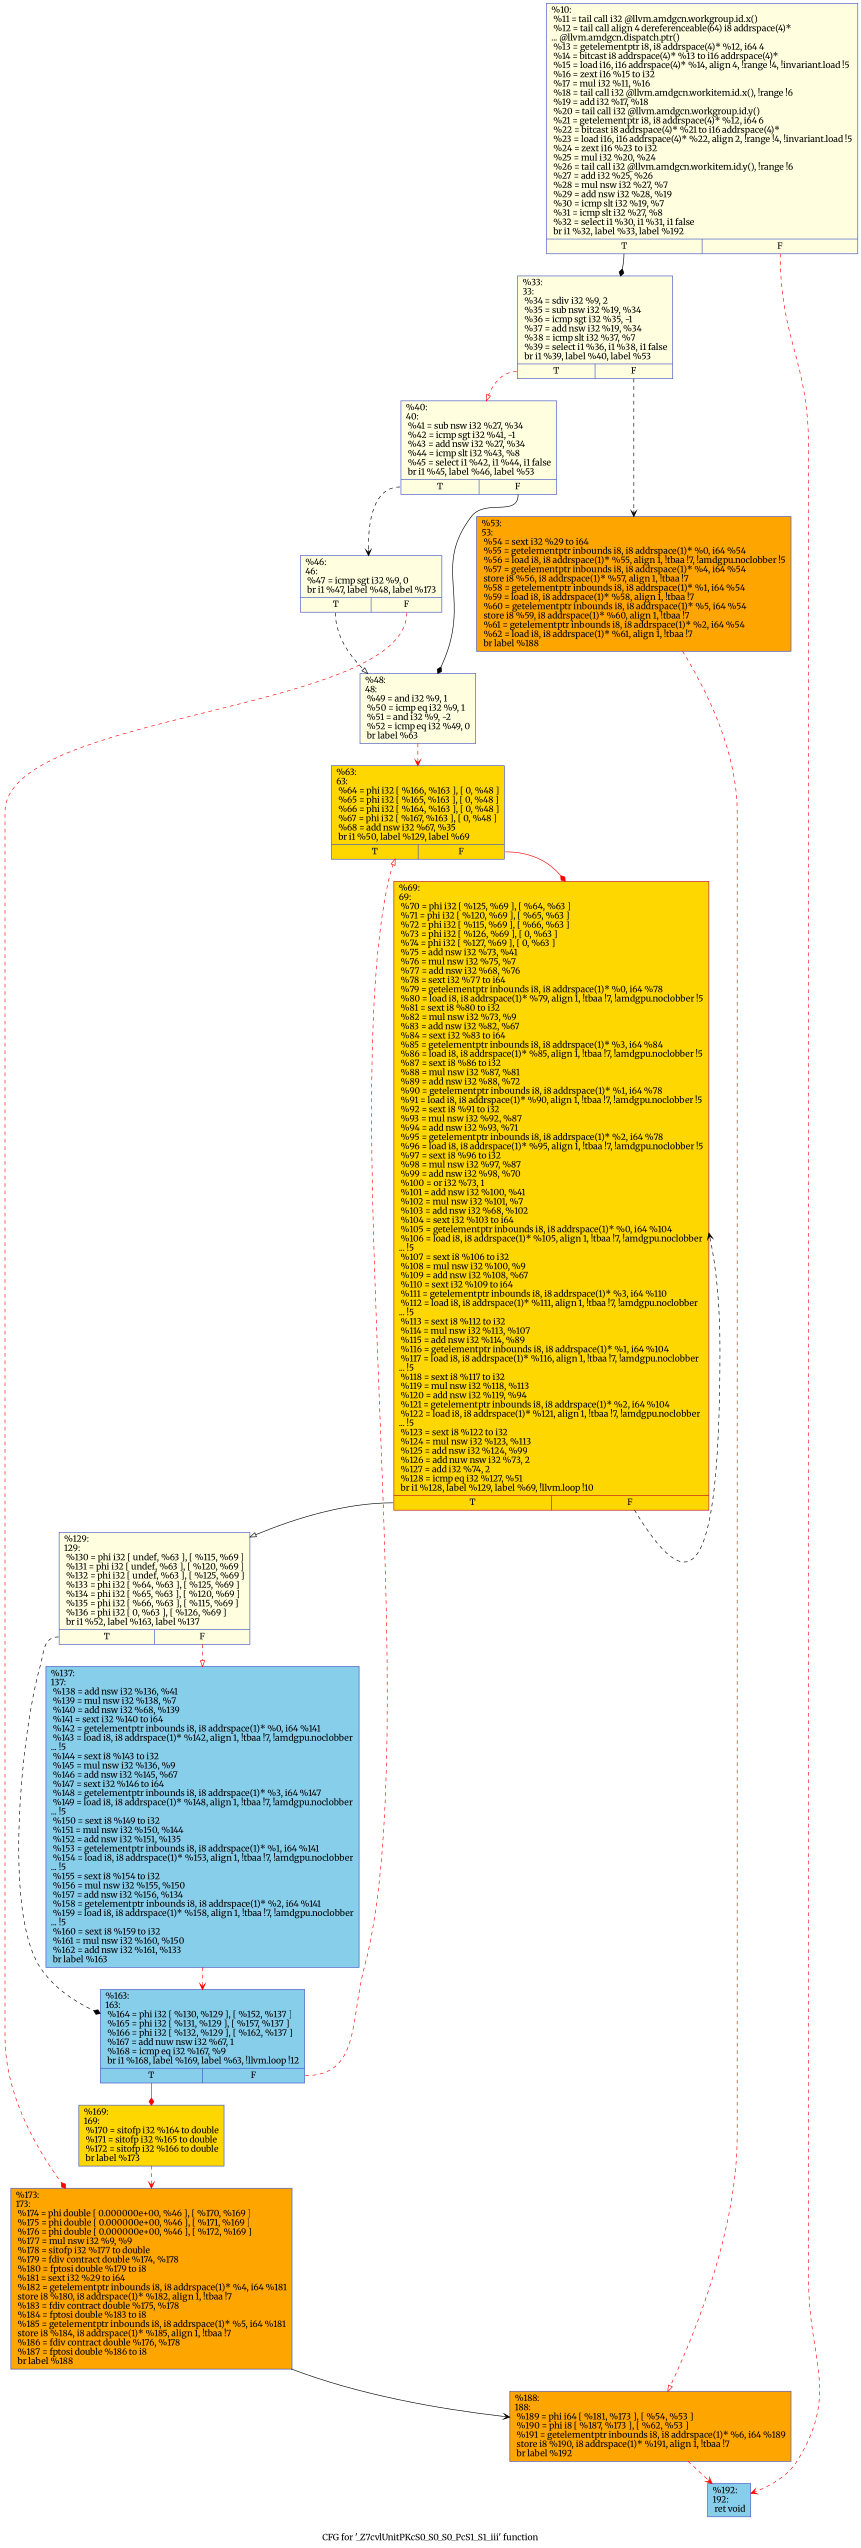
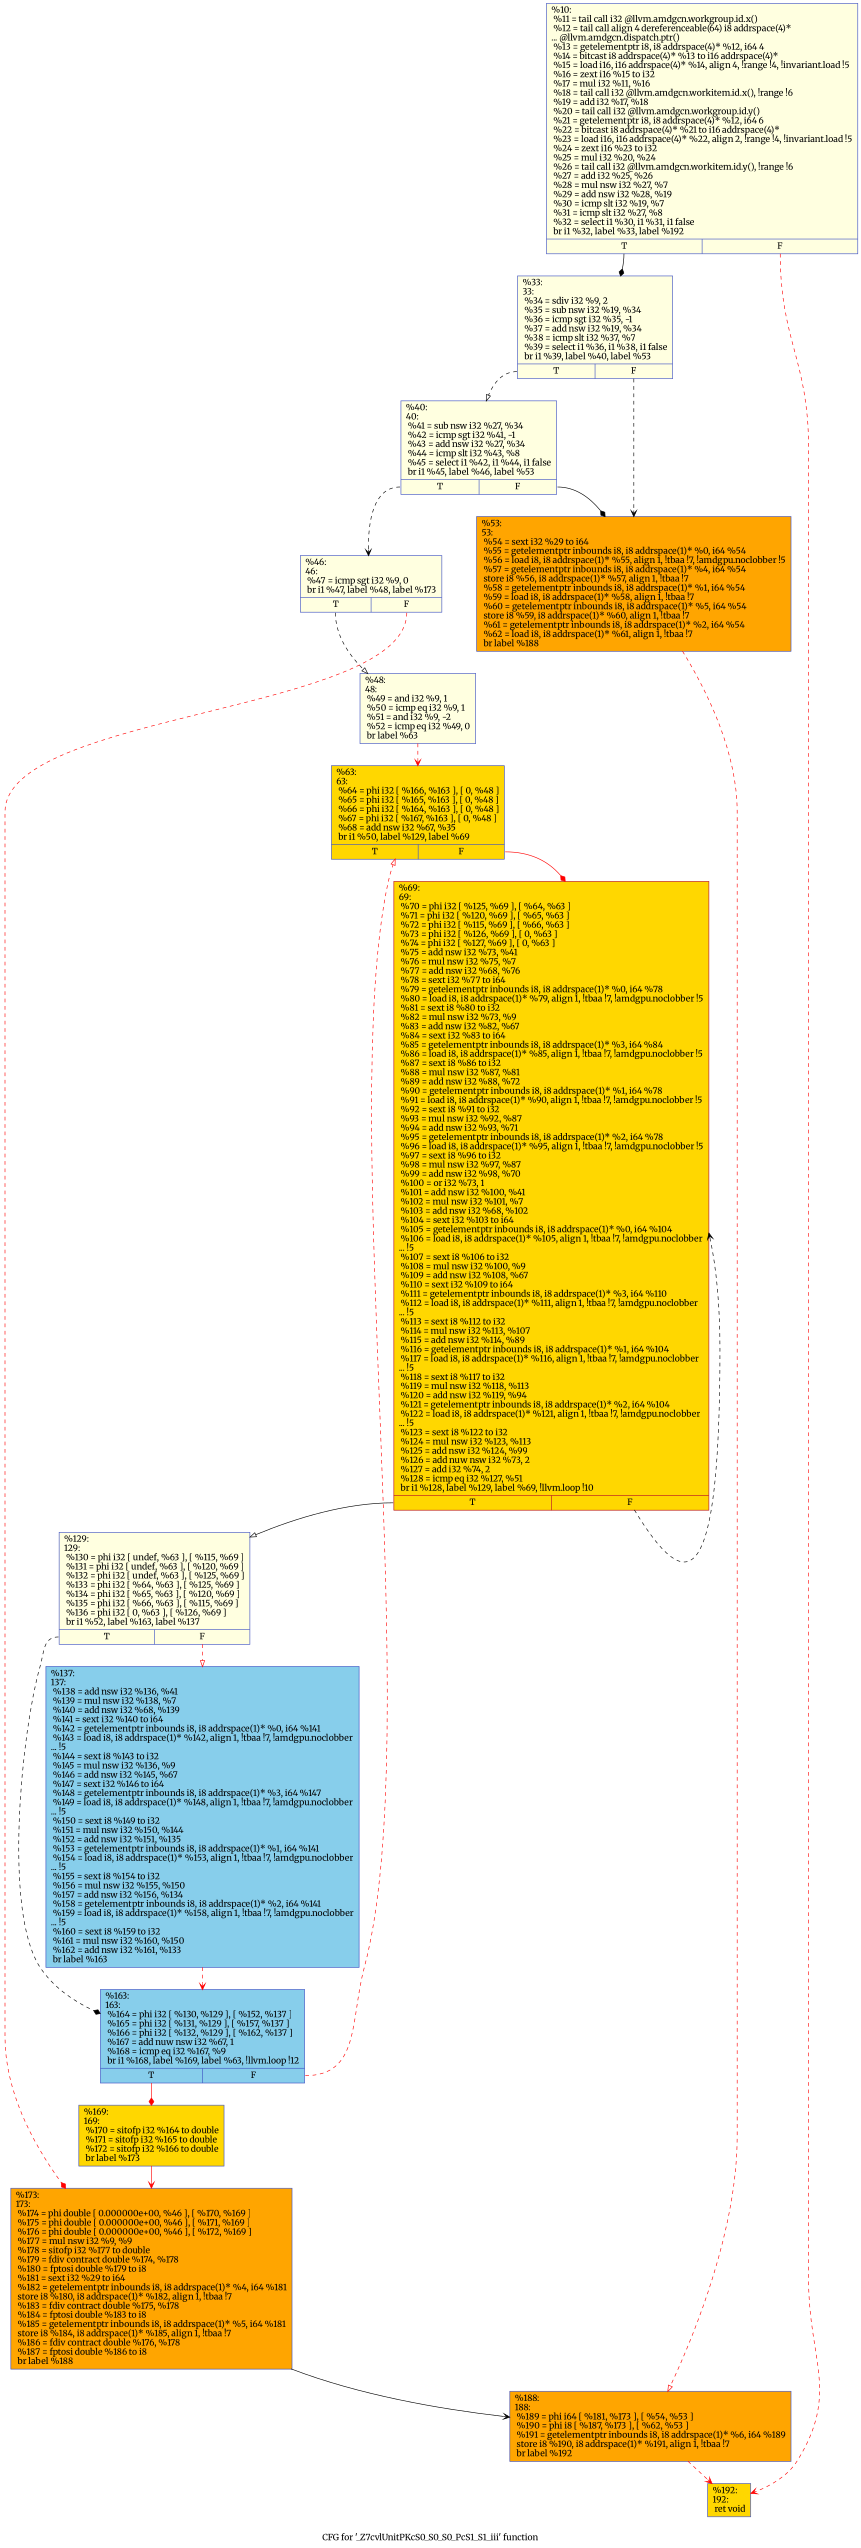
edge "%33:" -> "%40:": color red -> black
edge "%40:" -> "%48:": now "%40:" -> "%53:"
edge "%169:" -> "%173:": style dashed -> solid
node "%192:": fillcolor skyblue -> gold
